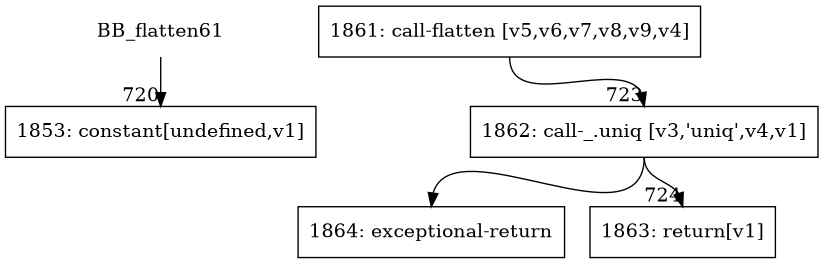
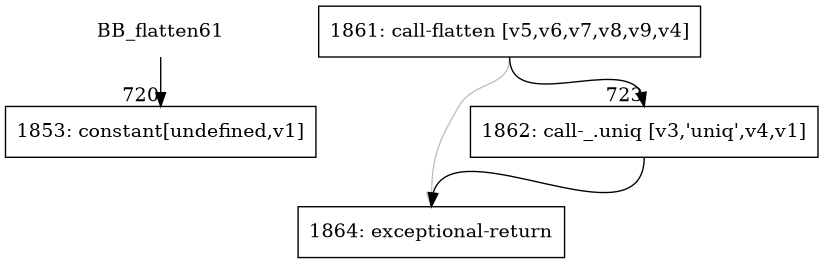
edge "1861: call-flatten [v5,v6,v7,v8,v9,v4]" -> "1864: exceptional-return": added
node "1863: return[v1]": removed
